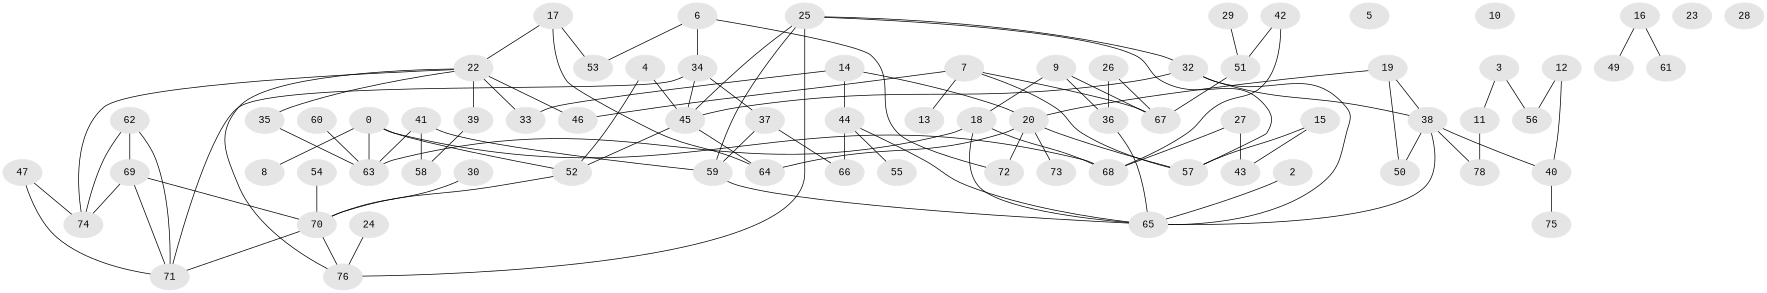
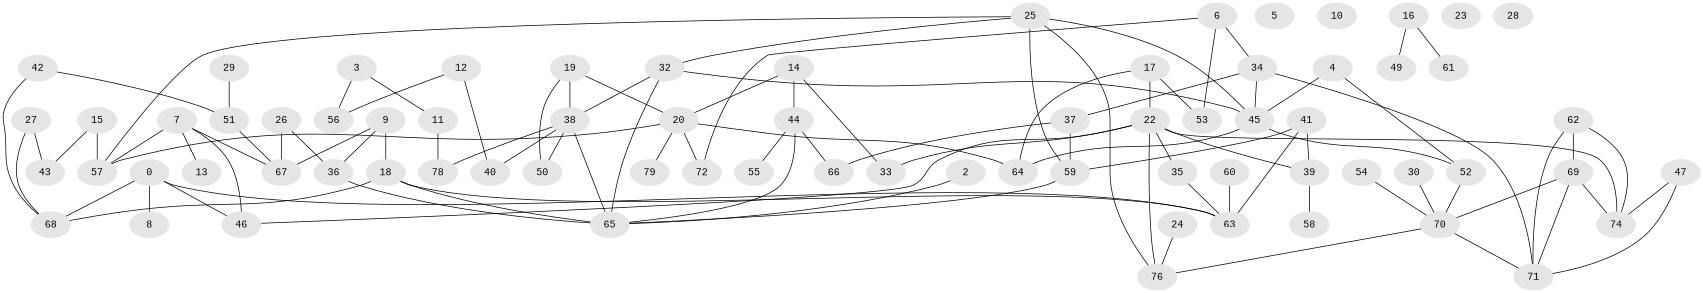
edge "41" -- "58": now "41" -- "39"
edge "0" -- "52": now "0" -- "46"
node "73": label "73" -> "79"
node "75": removed
